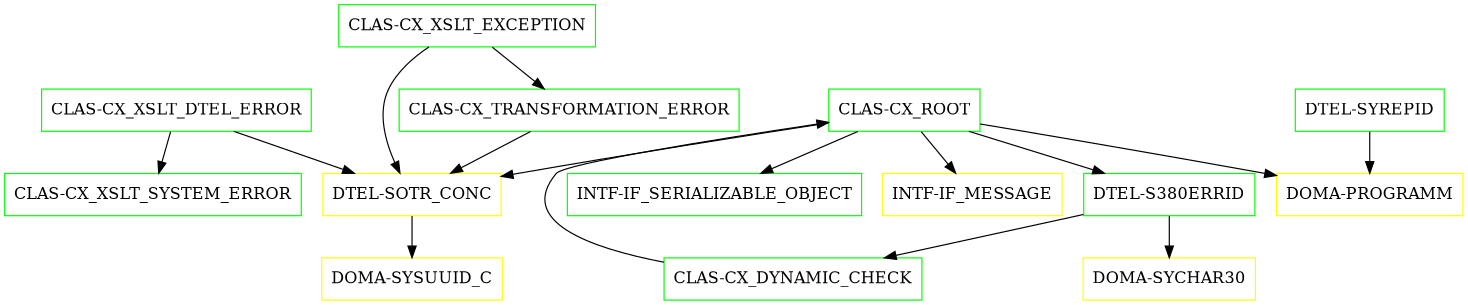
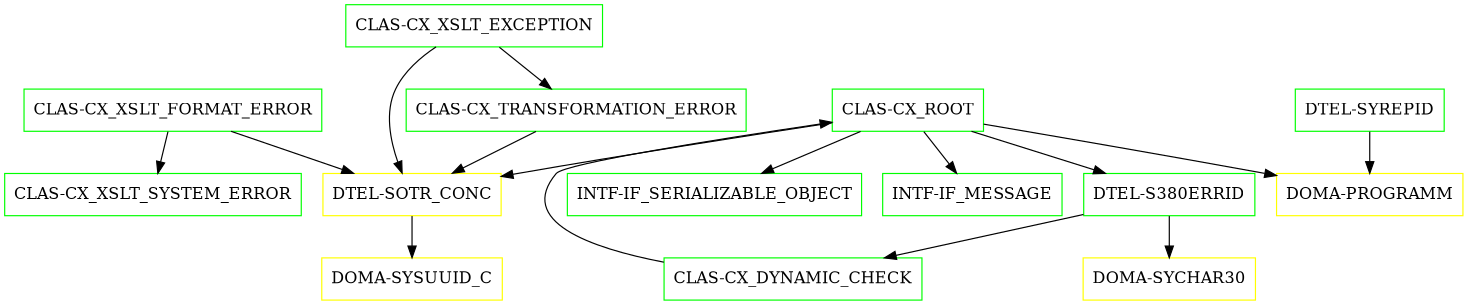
node "CLAS-CX_XSLT_DTEL_ERROR": label "CLAS-CX_XSLT_DTEL_ERROR" -> "CLAS-CX_XSLT_FORMAT_ERROR"
node "INTF-IF_MESSAGE": color yellow -> green
